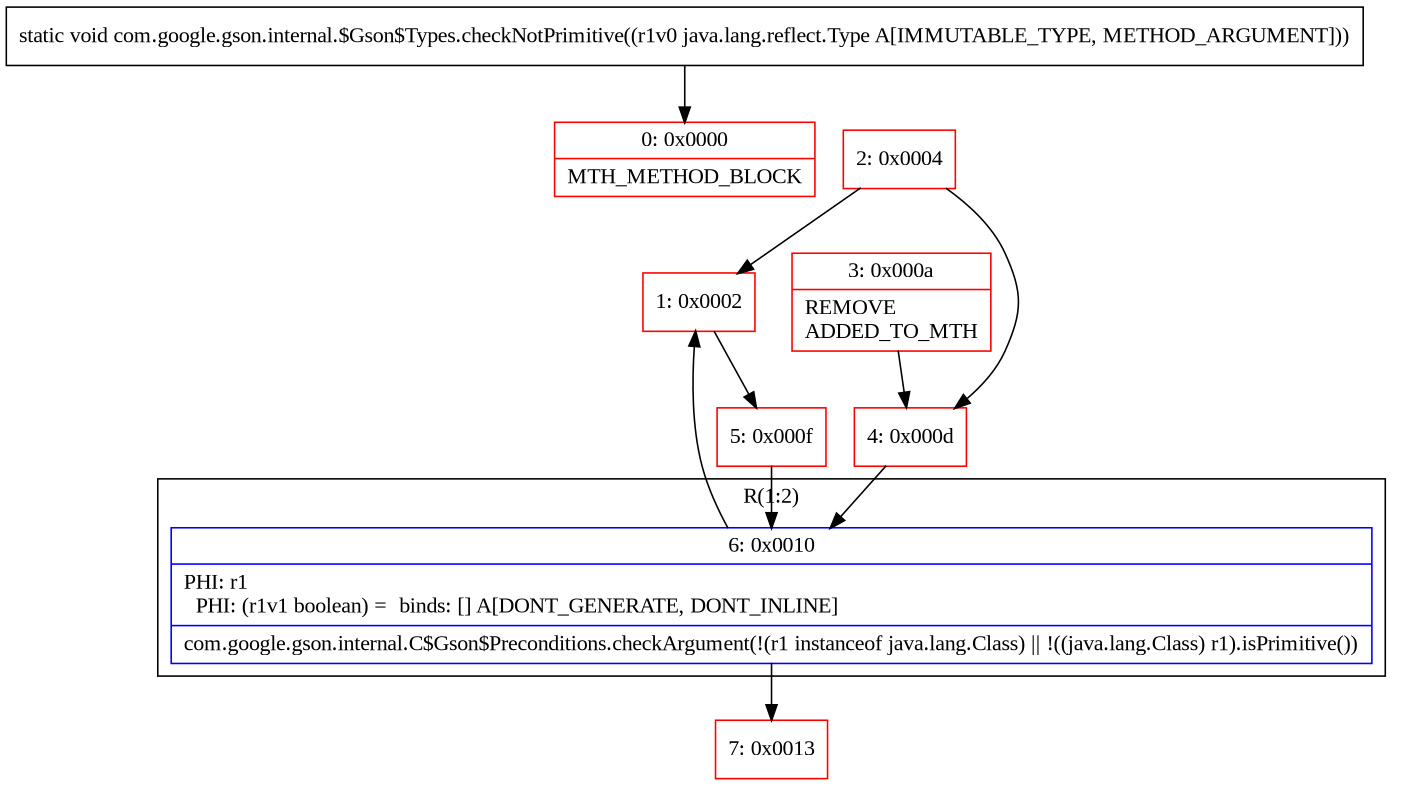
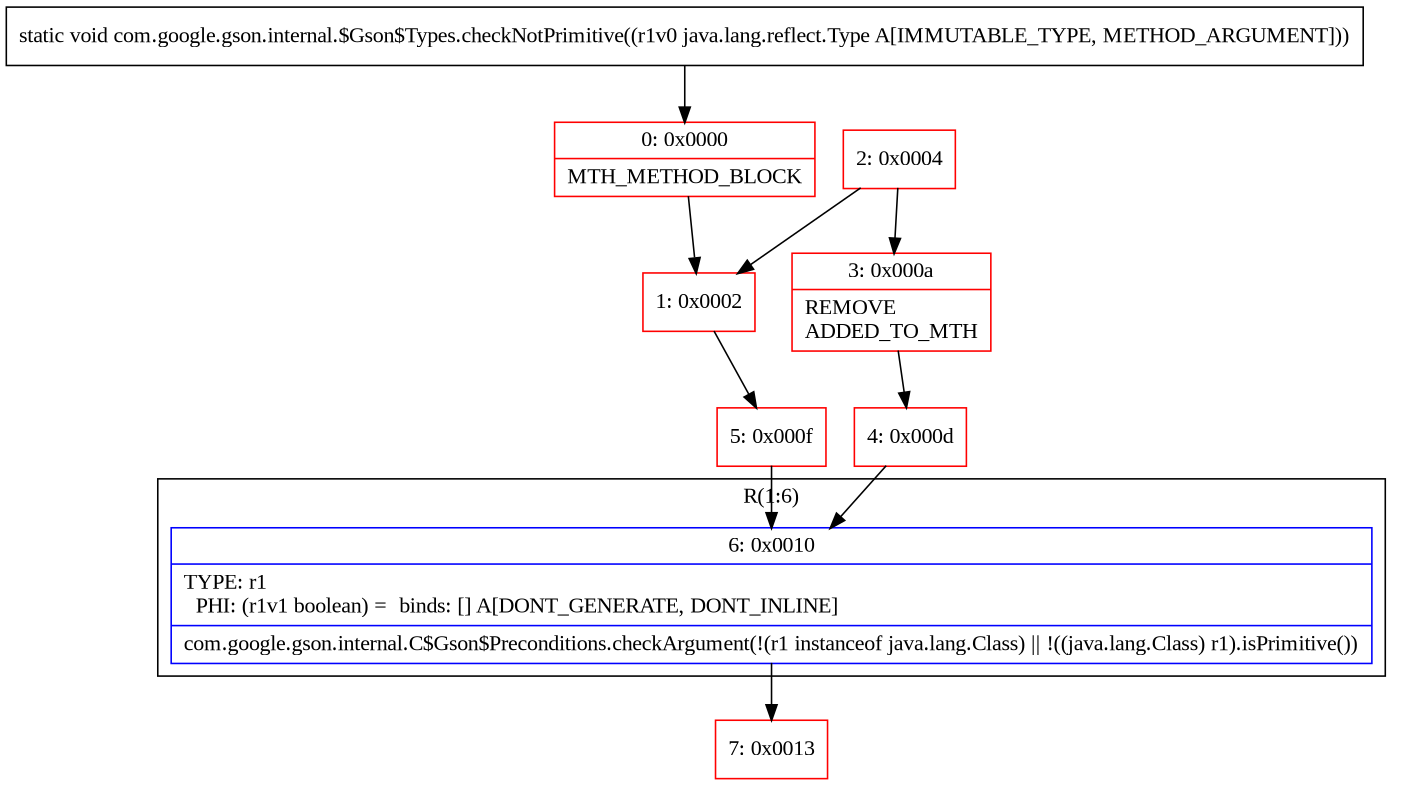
edge "2: 0x0004" -> "4: 0x000d": now "2: 0x0004" -> "3: 0x000a"
edge "6: 0x0010" -> "1: 0x0002": now "0: 0x0000" -> "1: 0x0002"
cluster "R(1:2)": label "R(1:2)" -> "R(1:6)"
node "6: 0x0010": text "PHI: r1" -> "TYPE: r1"
